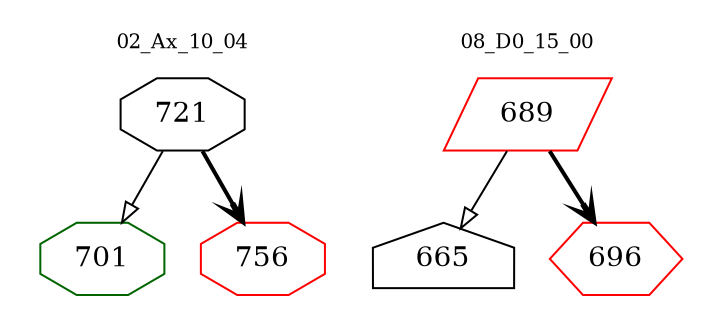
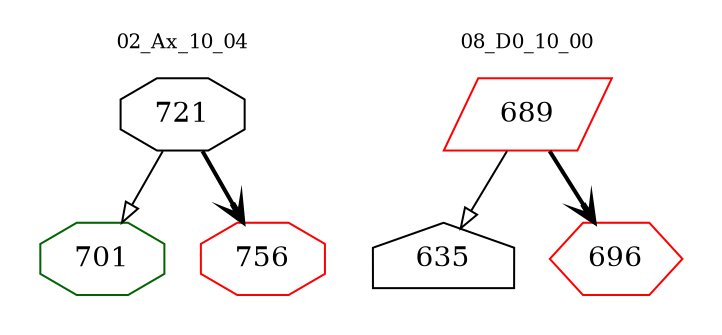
cluster "08_D0_15_00": label "08_D0_15_00" -> "08_D0_10_00"
node "665": label "665" -> "635"
